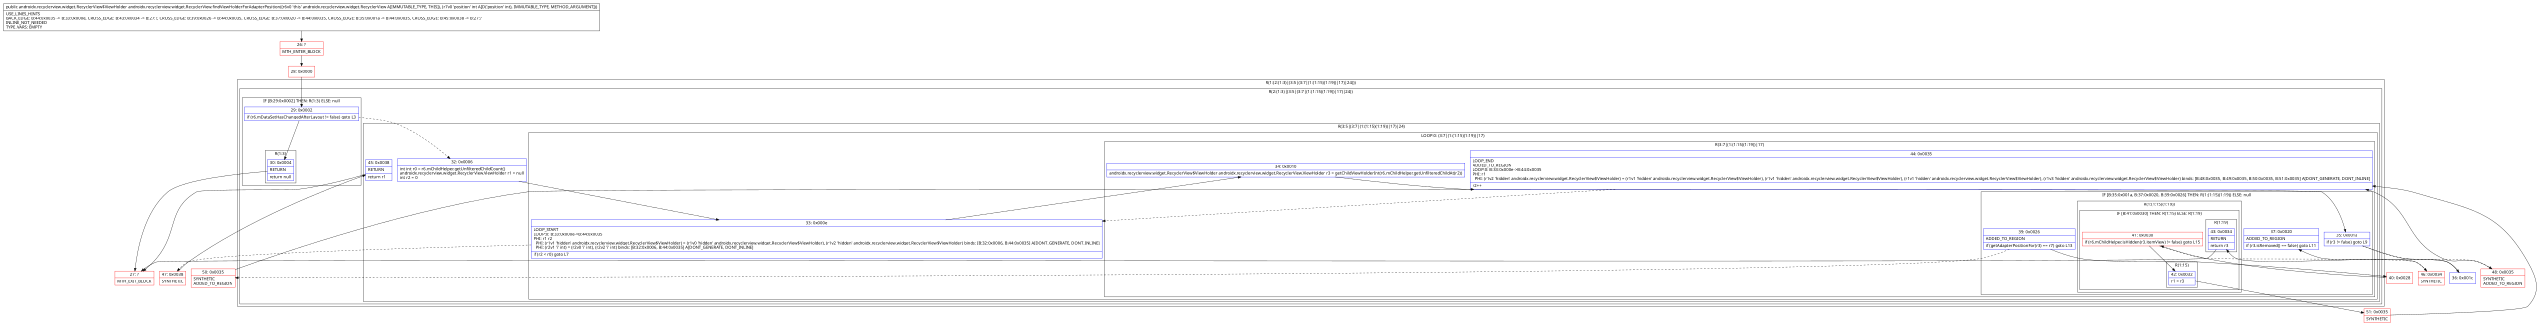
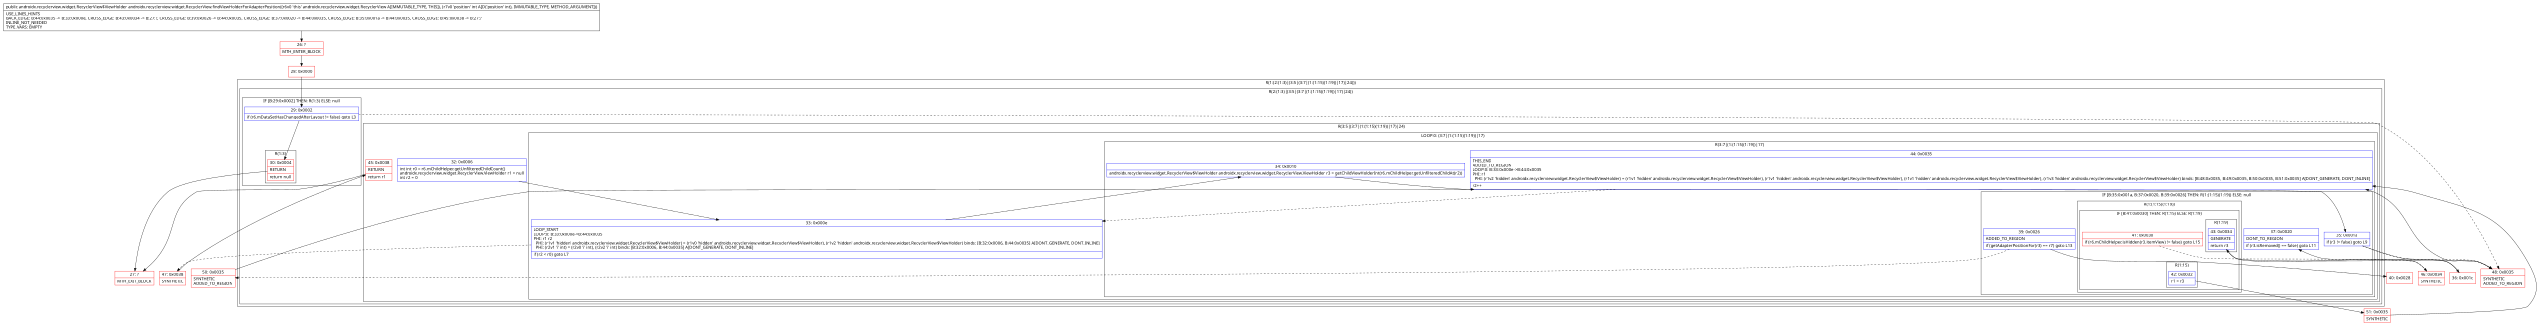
edge "29: 0x0002" -> "32: 0x0006": now "29: 0x0002" -> "48: 0x0035"
node "44: 0x0035": text "LOOP_END" -> "THIS_END"
node "30: 0x0004": color blue -> red
node "45: 0x0038": color blue -> red
node "43: 0x0034": text "RETURN" -> "GENERATE"
node "37: 0x0020": text "ADDED_TO_REGION" -> "DONT_TO_REGION"
edge "41: 0x0030" -> "42: 0x0032": removed
edge "43: 0x0034" -> "27: ?": now "43: 0x0034" -> "48: 0x0035"
edge "40: 0x0028" -> "41: 0x0030": removed
node "36: 0x001c": color blue -> red
